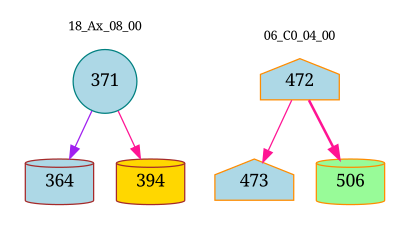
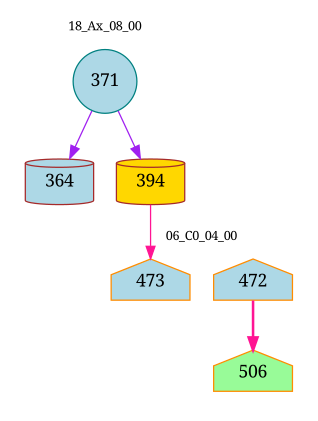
edge "472" -> "473": now "394" -> "473"
edge "371" -> "394": color deeppink -> purple
node "506": shape cylinder -> house
